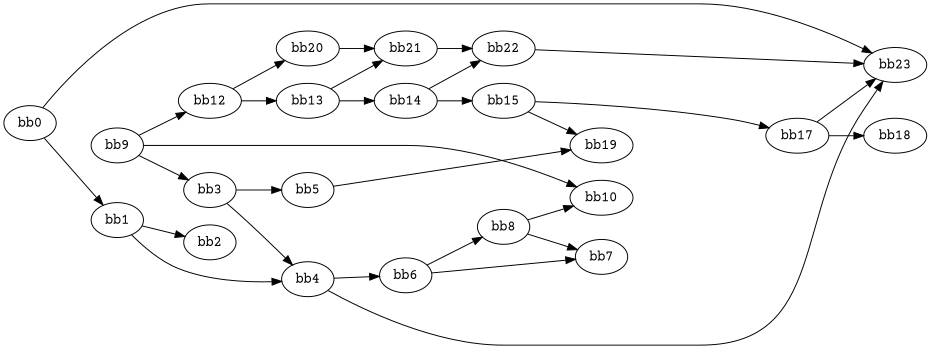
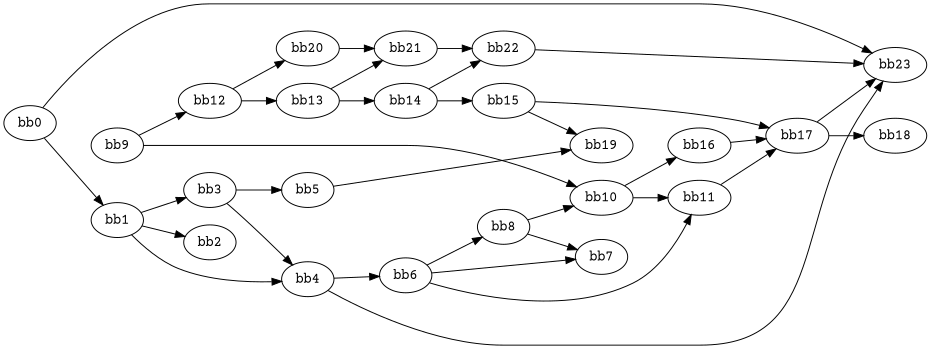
node "bb16": added
edge "bb9" -> "bb3": now "bb1" -> "bb3"
node "bb11": added
